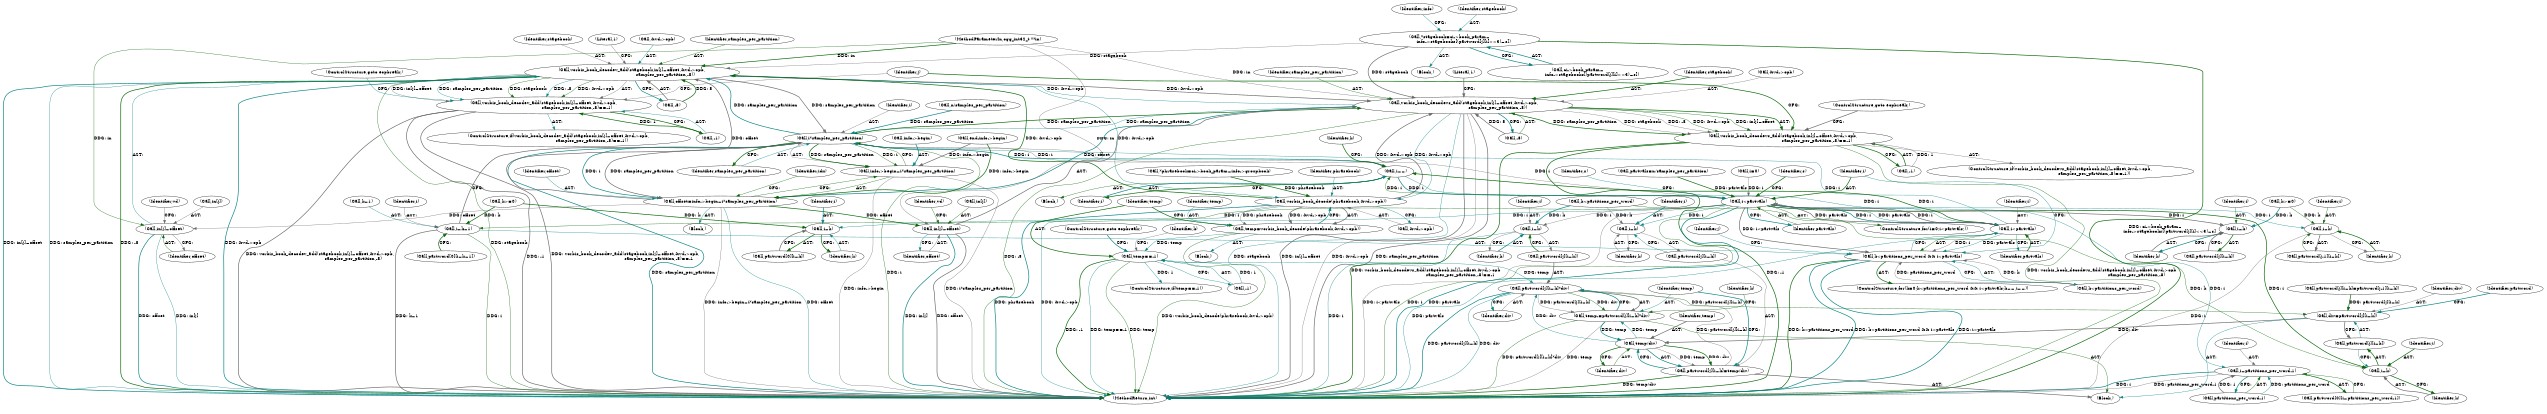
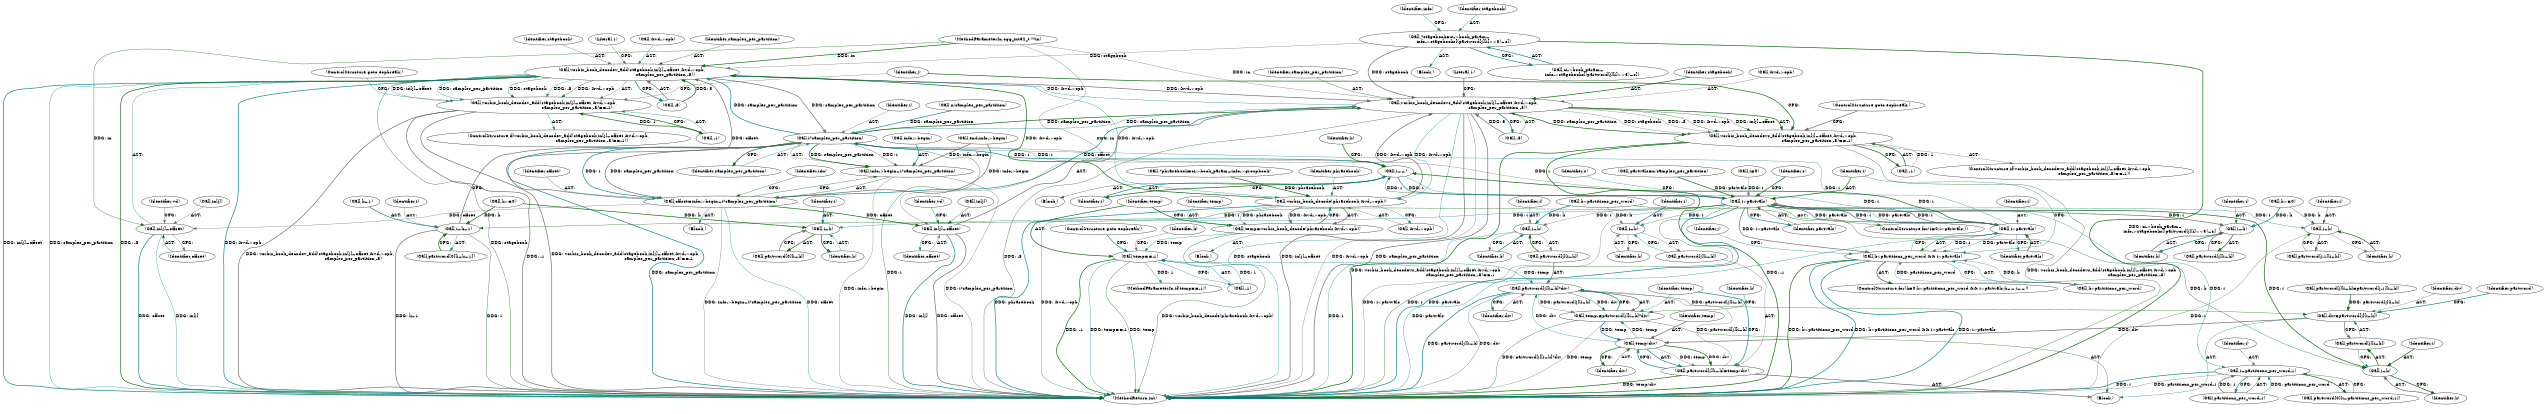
edge "(Call,info->begin+i*samples_per_partition)" -> "(Call,i*samples_per_partition)": removed, label "CFG:"
edge "(Call,end-info->begin)" -> "(Call,offset=info->begin+i*samples_per_partition)": color darkgreen -> gray40
edge "(Call,k+1)" -> "(Call,i+k+1)": style solid -> bold
edge "(Call,i+k+1)" -> "(Call,k<partitions_per_word && i<partvals)": now "(Call,i+k+1)" -> "(Call,partword[0][i+k+1])"
node "(ControlStructure,if(temp==-1))": label "(ControlStructure,if(temp==-1))" -> "(MethodParameterIn,if(temp==-1))"
